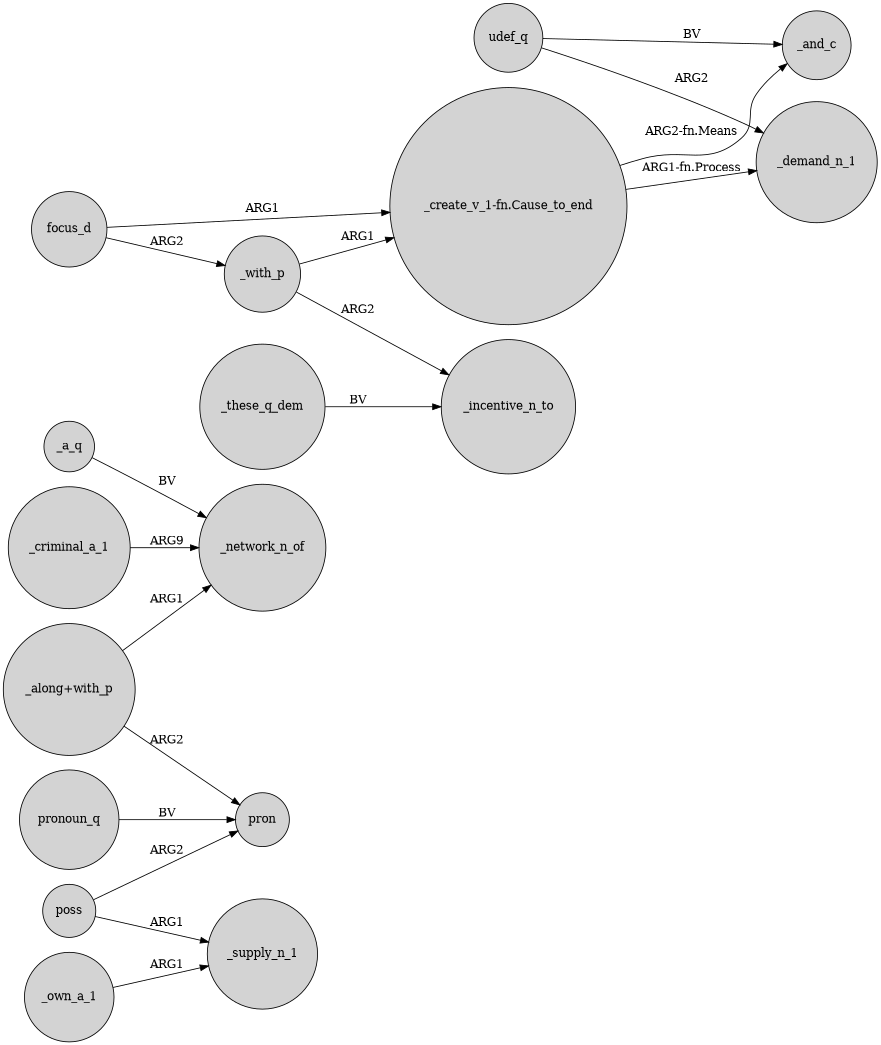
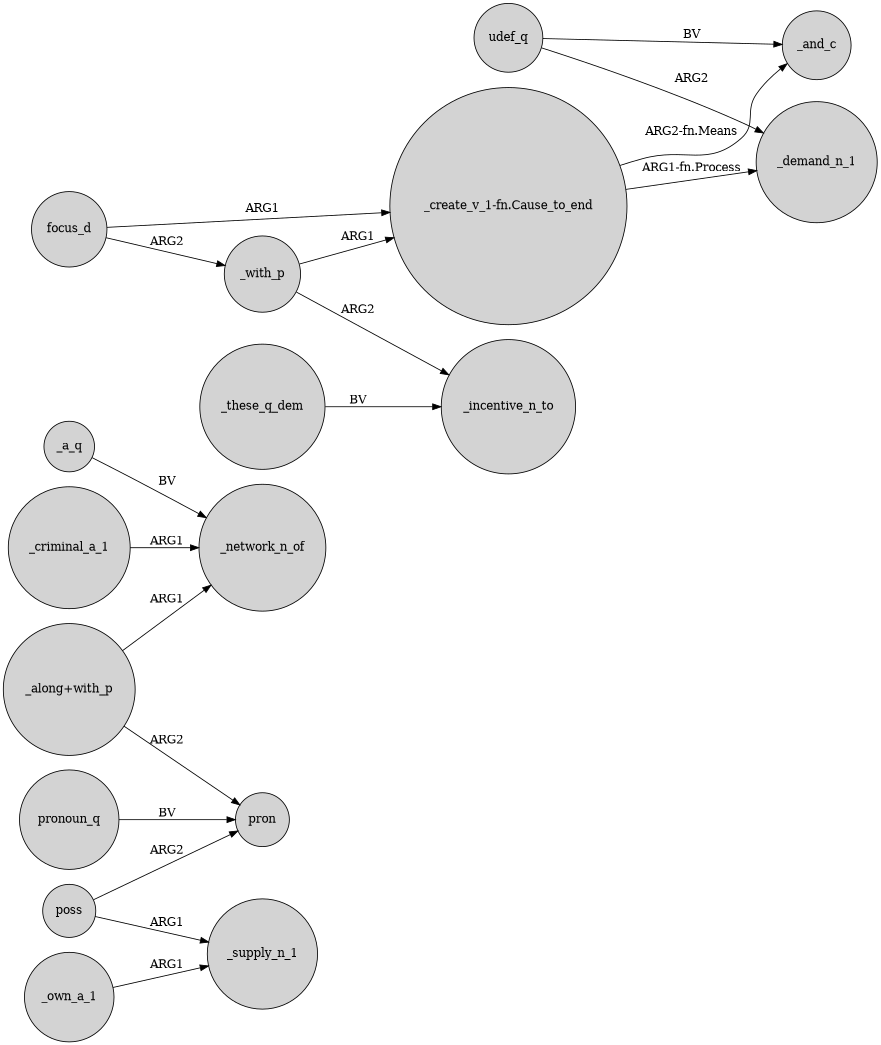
edge "_criminal_a_1" -> "_network_n_of": label "ARG9" -> "ARG1"
